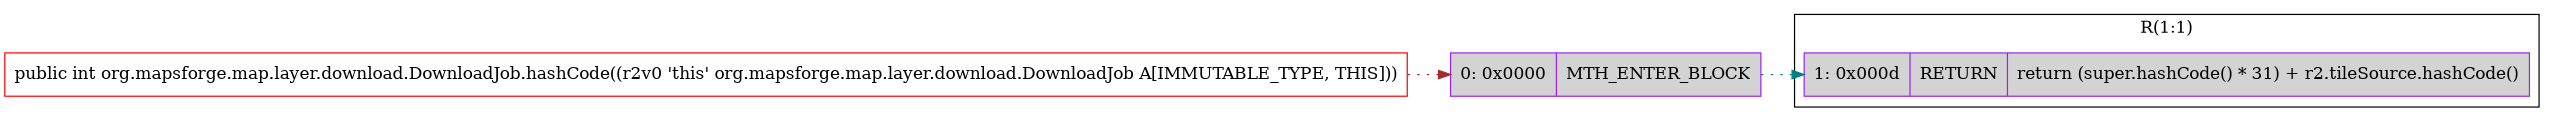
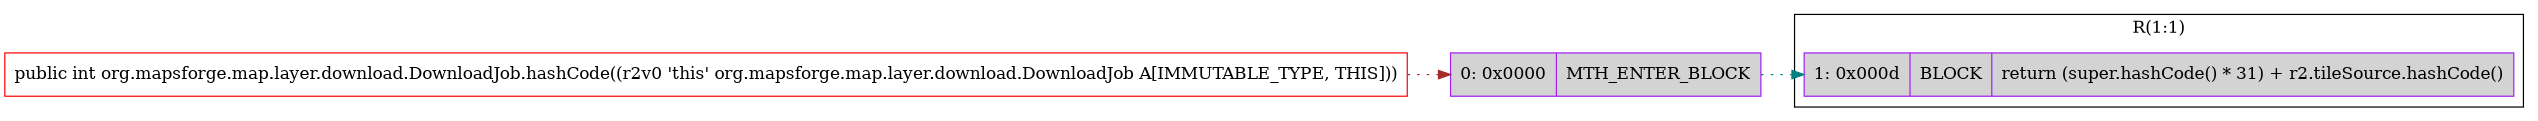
node "1: 0x000d": text "RETURN" -> "BLOCK"
